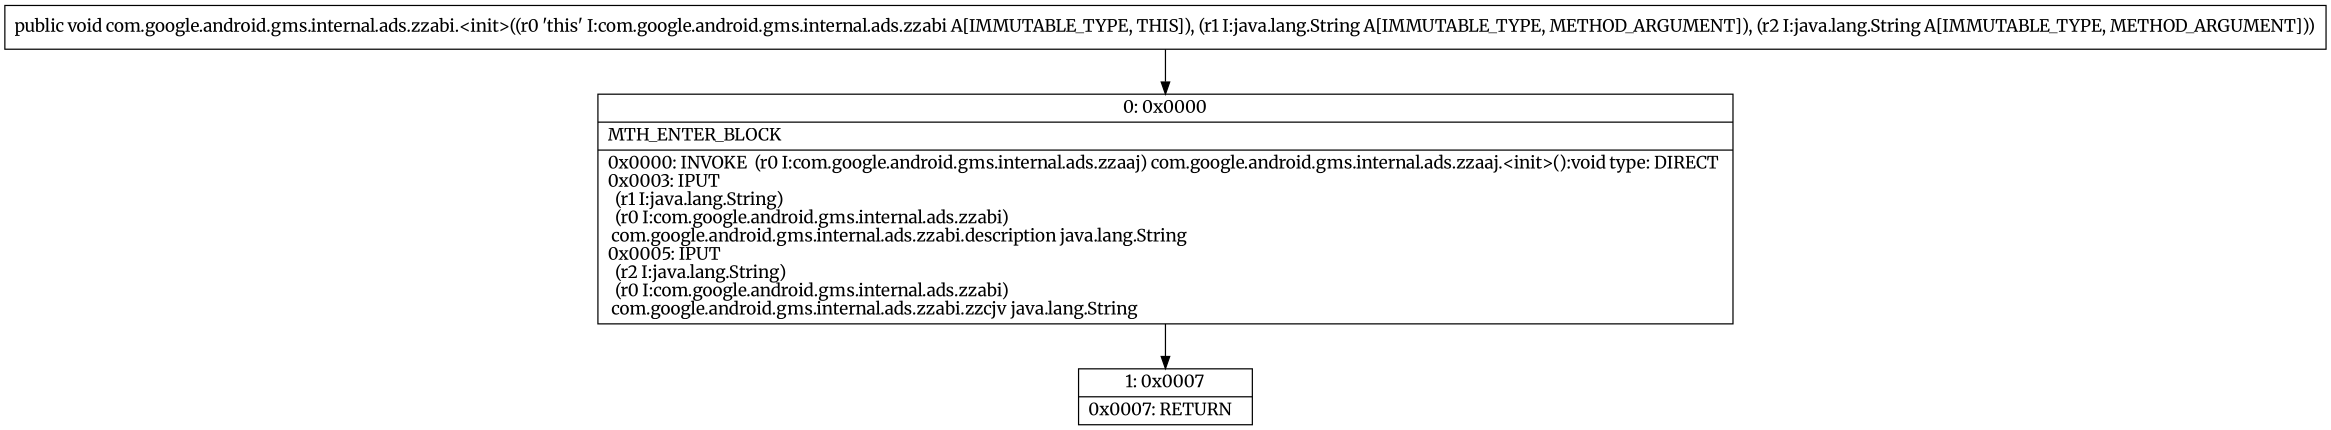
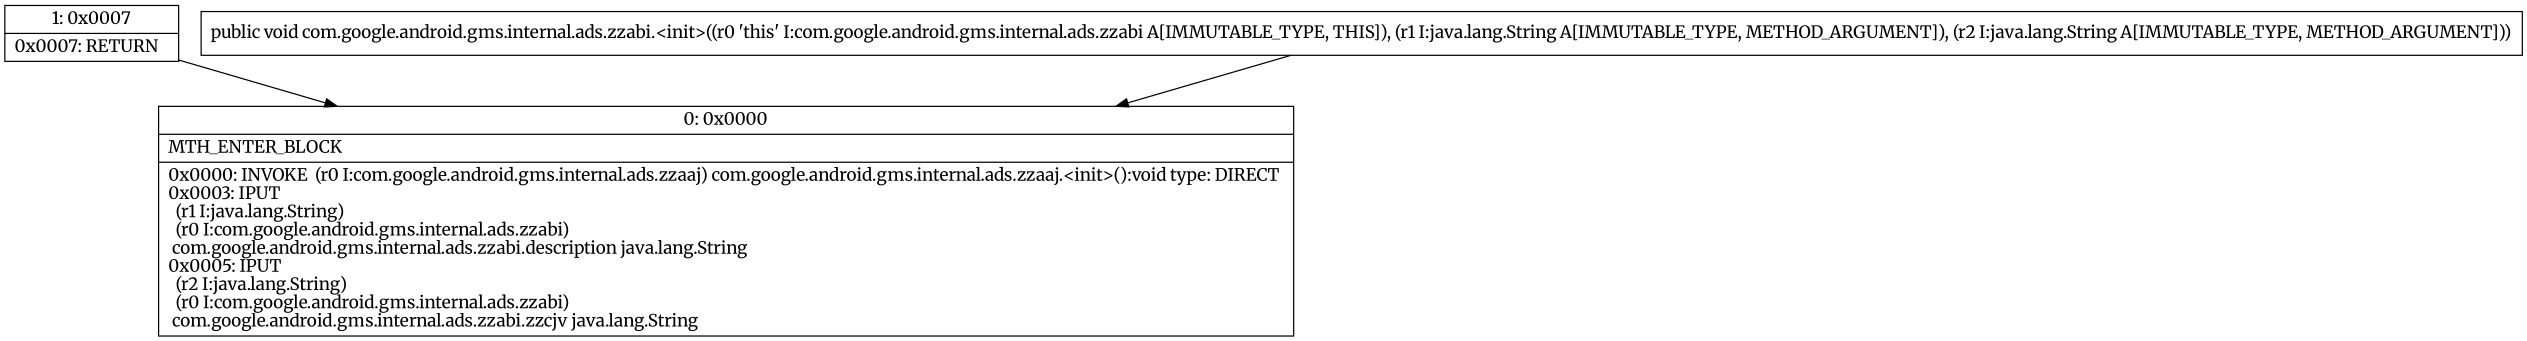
edge "0: 0x0000" -> "1: 0x0007": reversed
